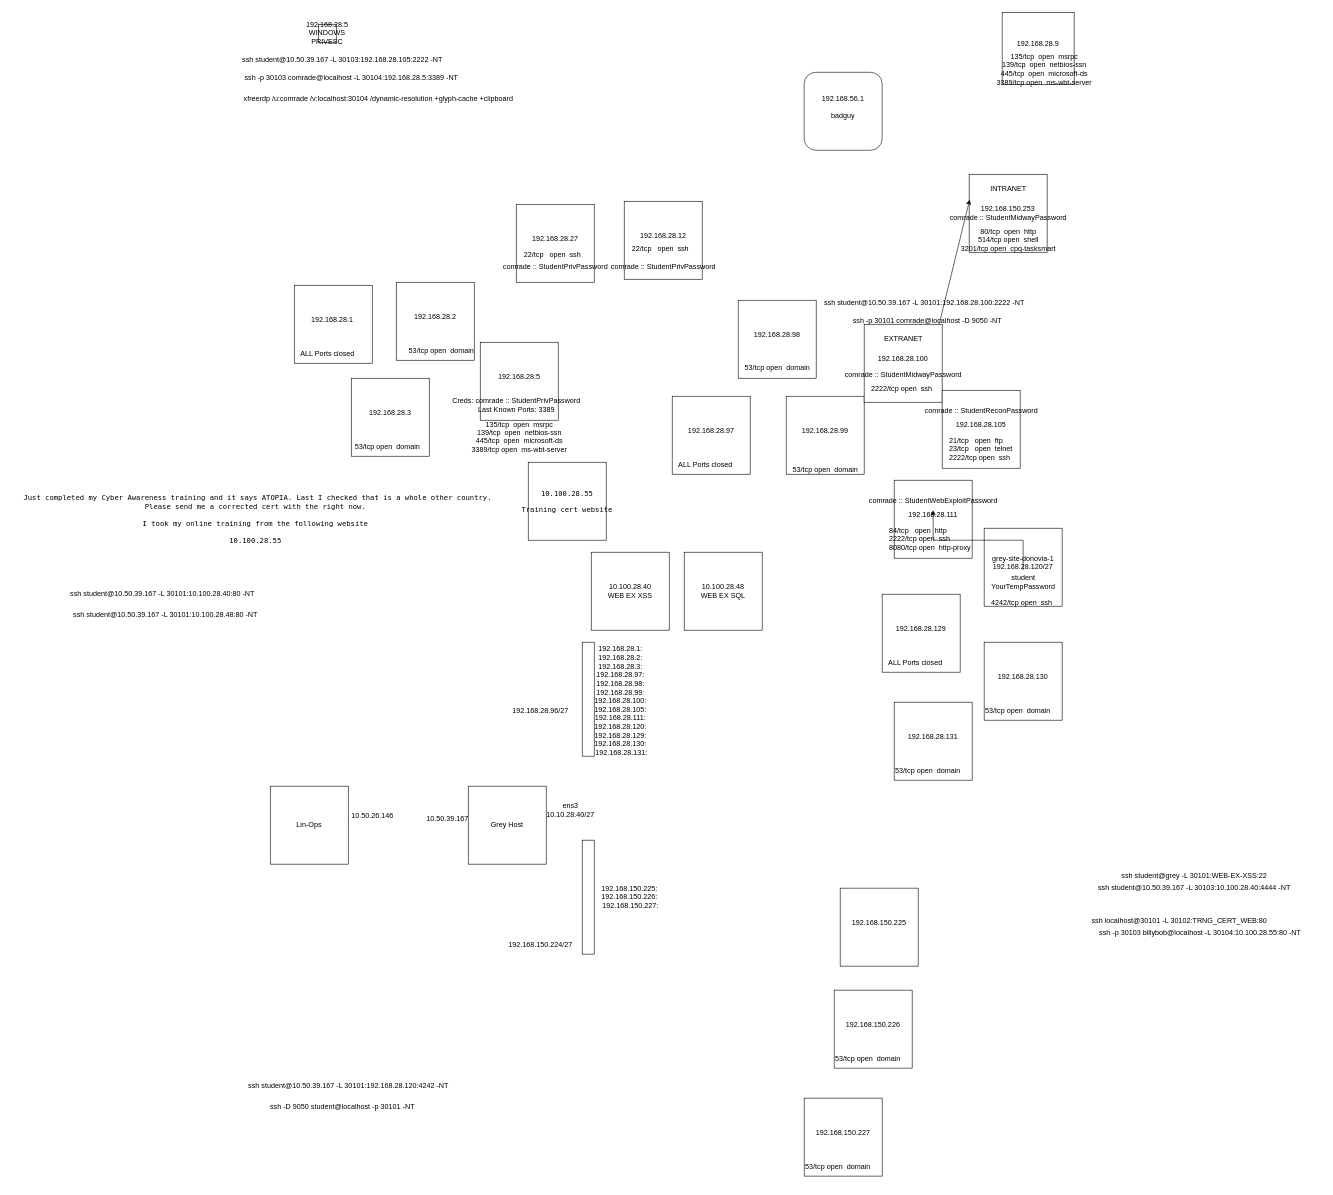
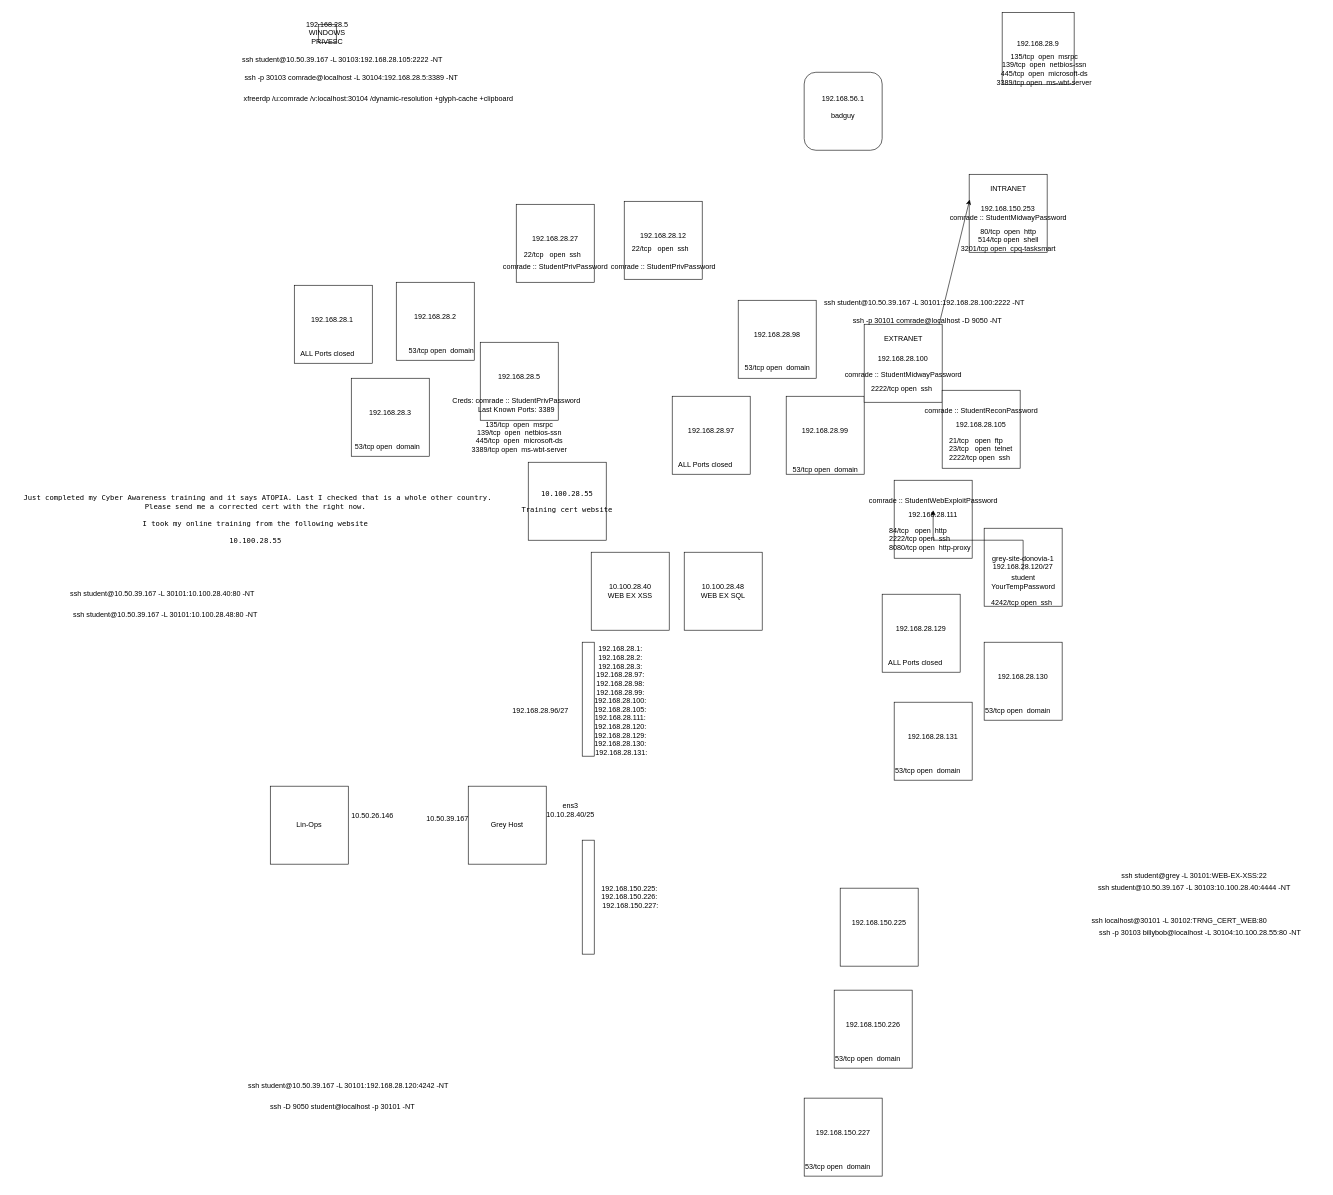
node "ens3 10.10.28.40/27": label "ens3 10.10.28.40/27" -> "ens3 10.10.28.40/25"
node "192.168.150.224/27": removed
